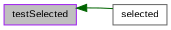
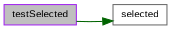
edge "selected" -> "testSelected": reversed
